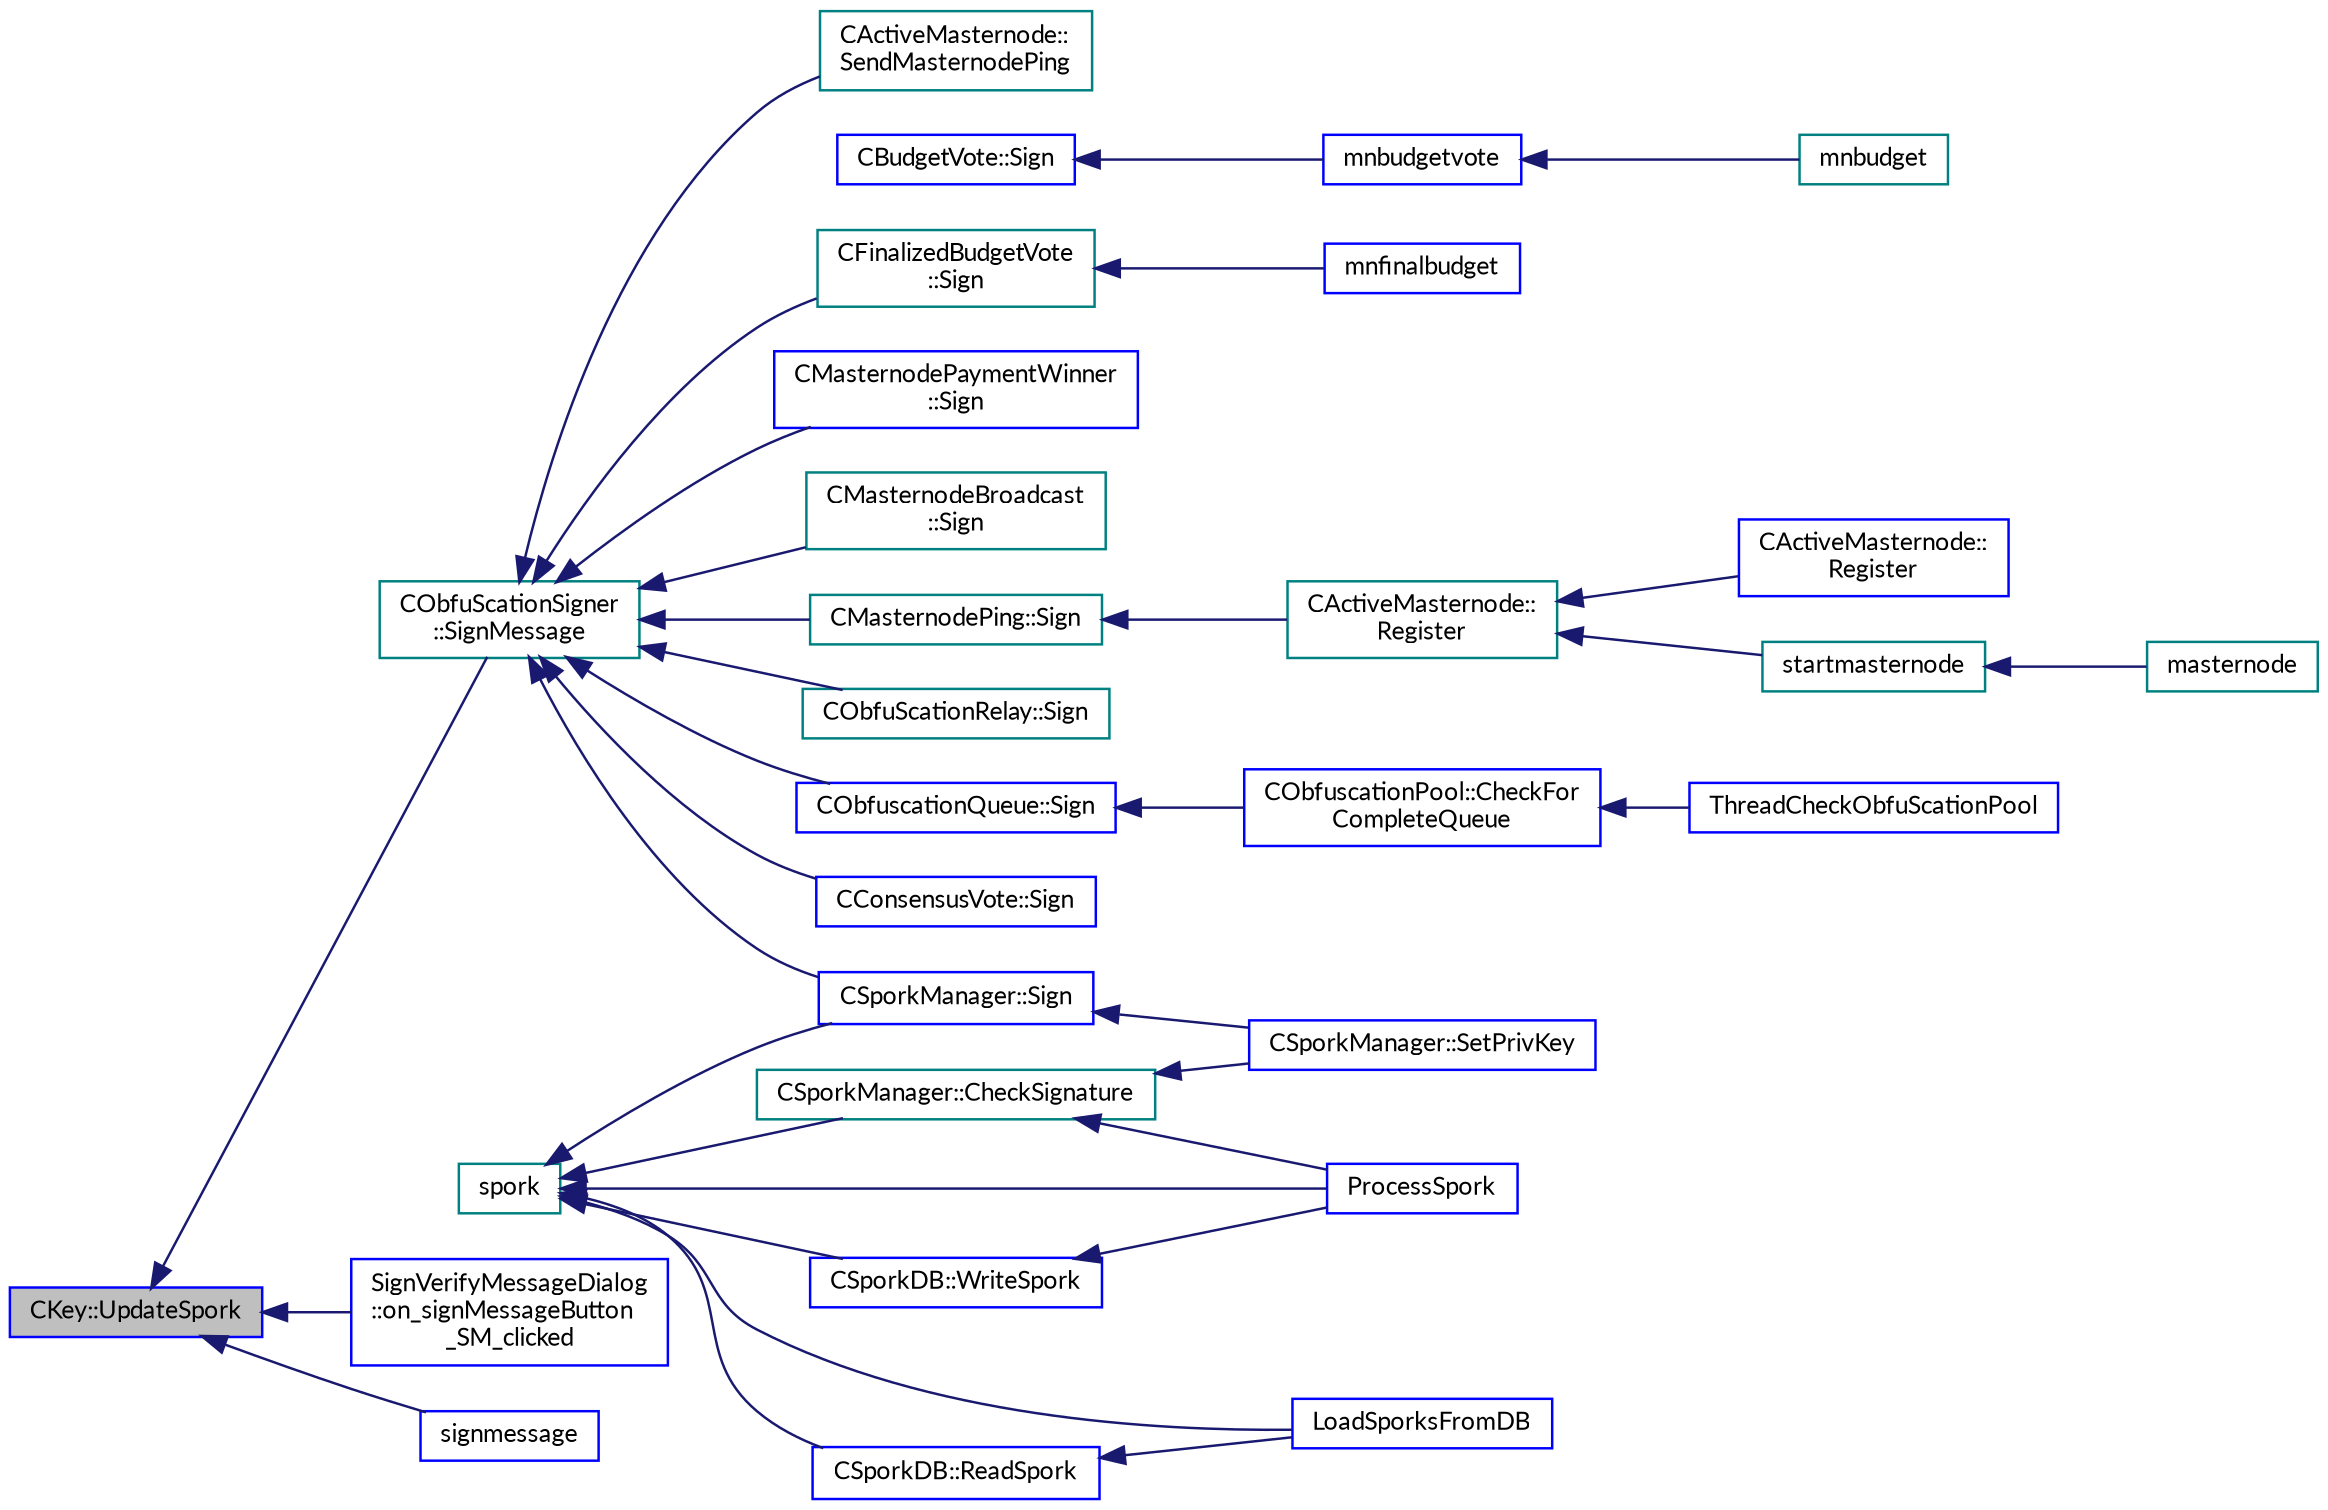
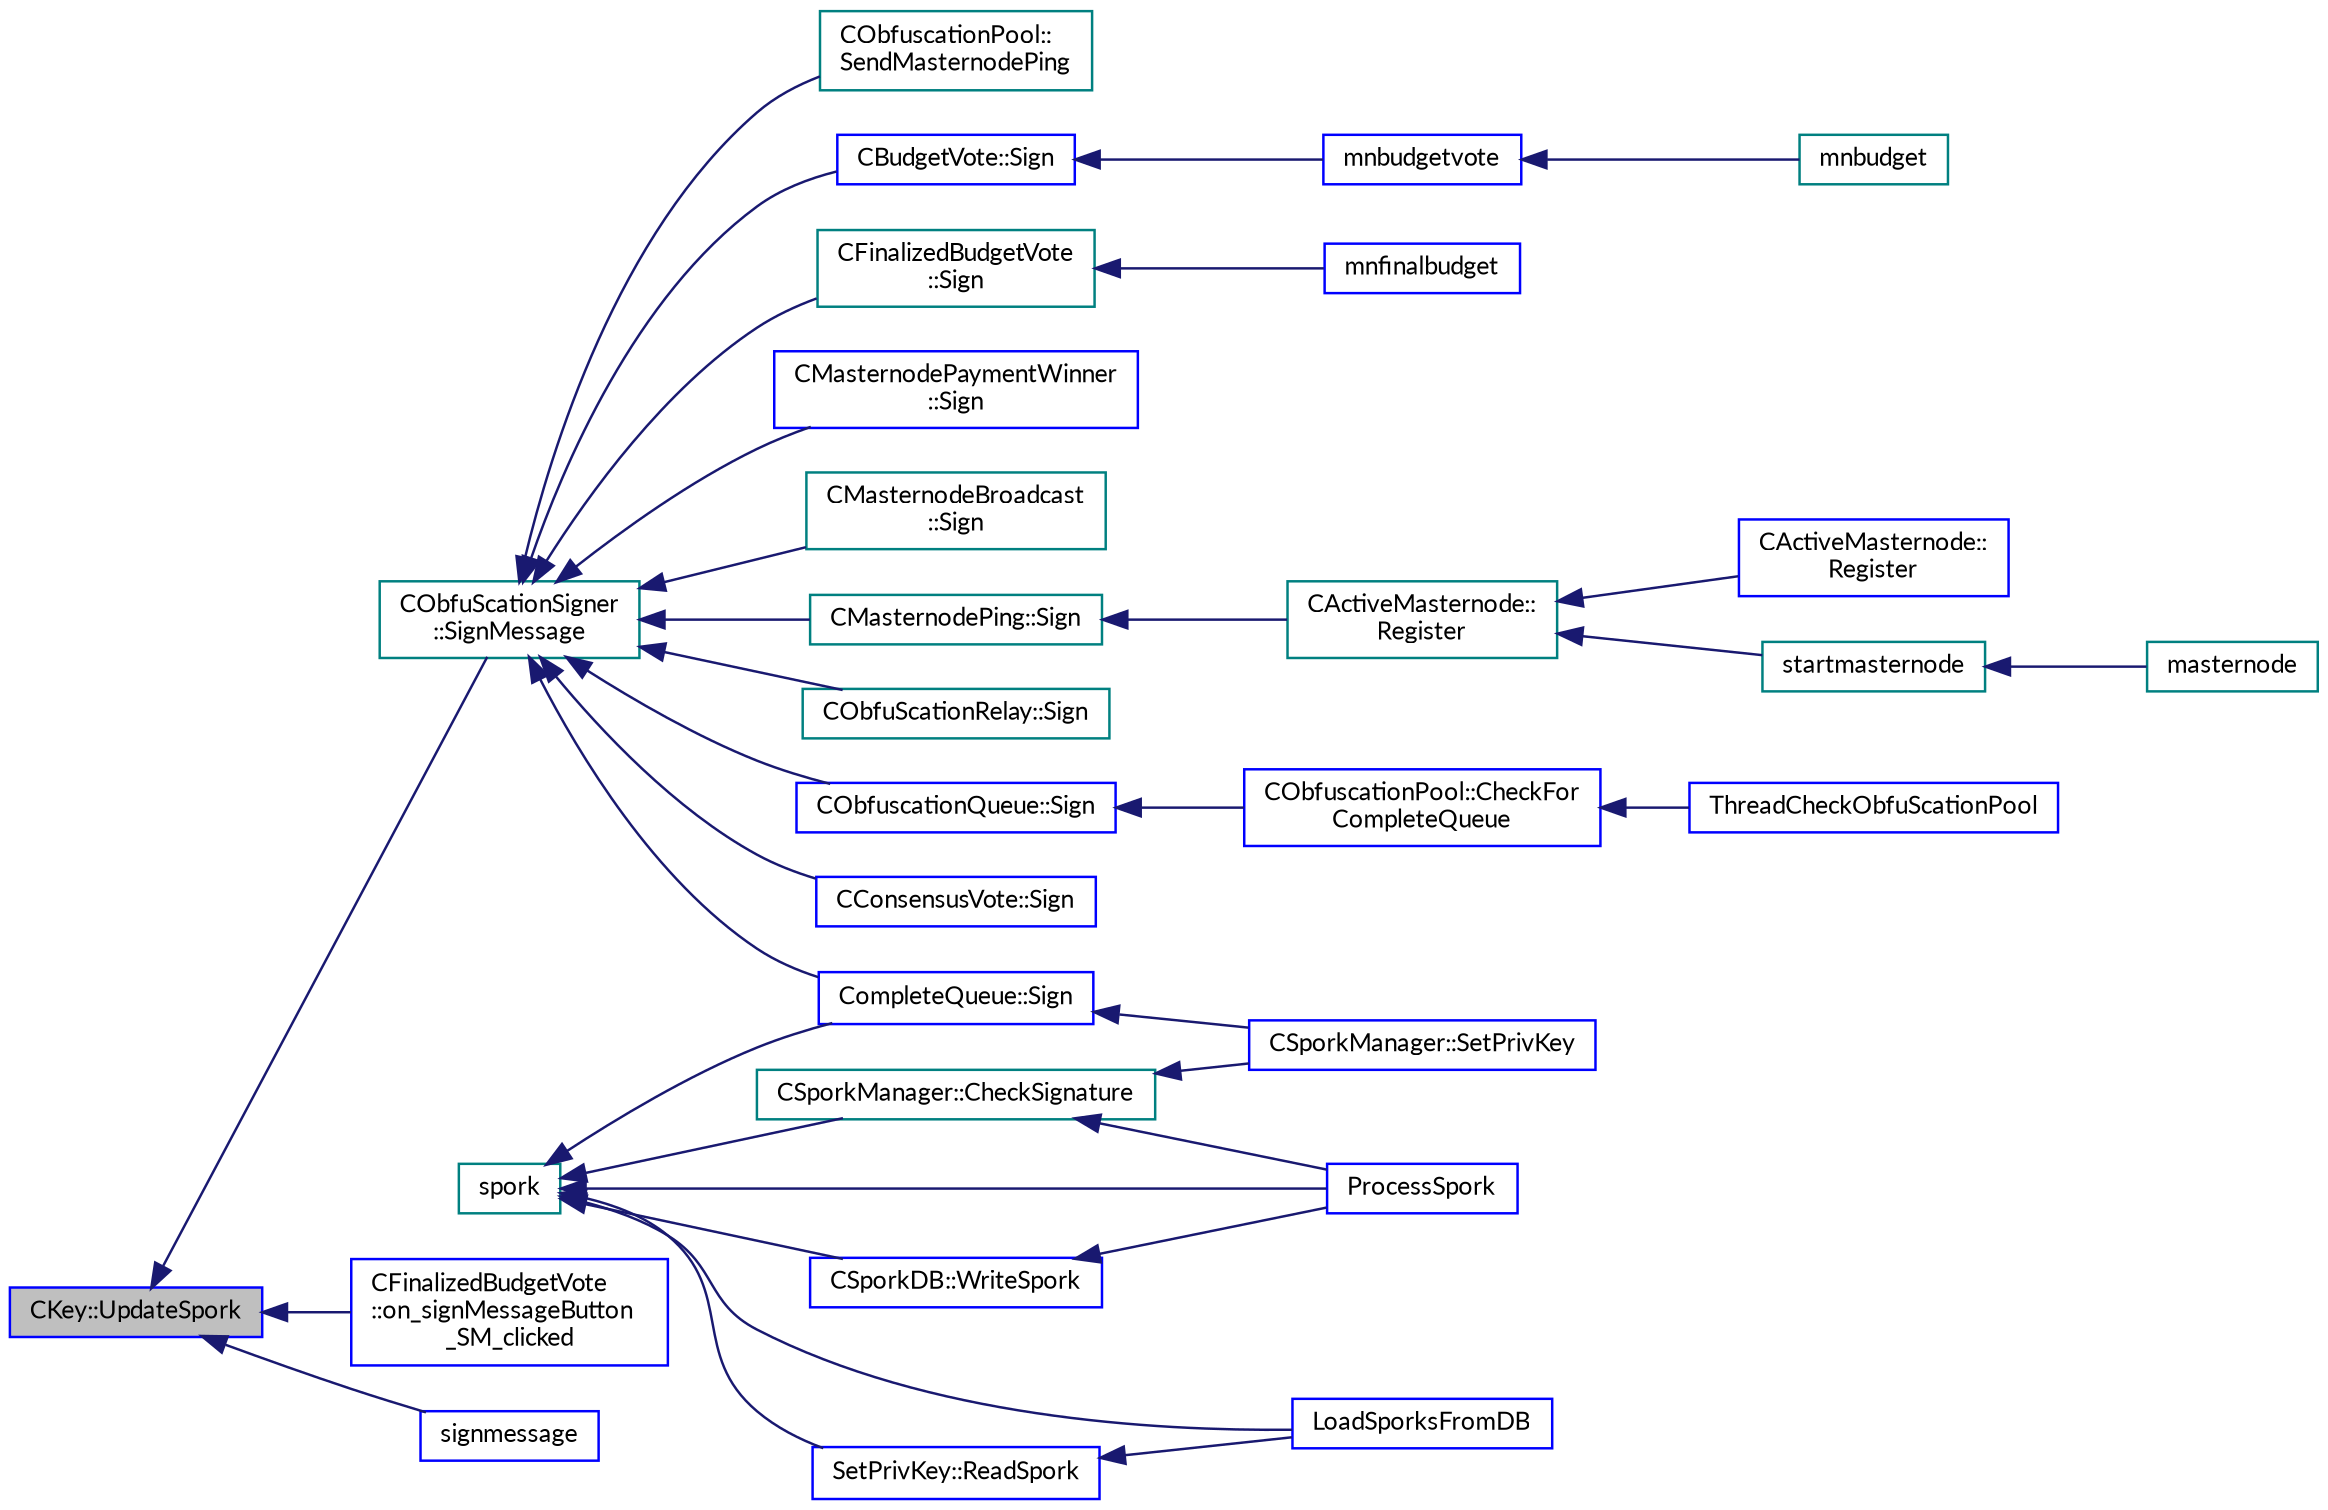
node "CActiveMasternode:: SendMasternodePing": label "CActiveMasternode:: SendMasternodePing" -> "CObfuscationPool:: SendMasternodePing"
edge "CBudgetVote::Sign" -> "CObfuScationSigner ::SignMessage": added
node "CSporkManager::Sign": label "CSporkManager::Sign" -> "CompleteQueue::Sign"
node "SignVerifyMessageDialog ::on_signMessageButton _SM_clicked": label "SignVerifyMessageDialog ::on_signMessageButton _SM_clicked" -> "CFinalizedBudgetVote ::on_signMessageButton _SM_clicked"
node "CSporkDB::ReadSpork": label "CSporkDB::ReadSpork" -> "SetPrivKey::ReadSpork"
